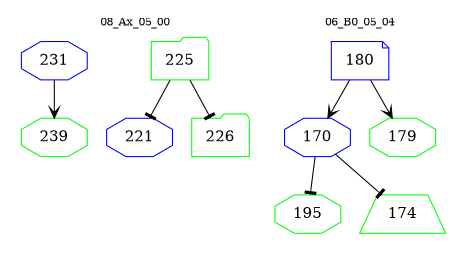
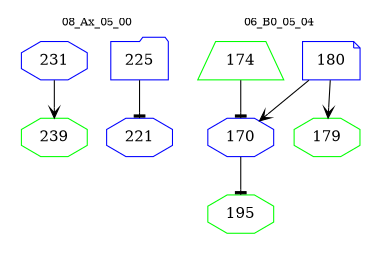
node "225": color green -> blue
node "226": removed
edge "170" -> "174": reversed
